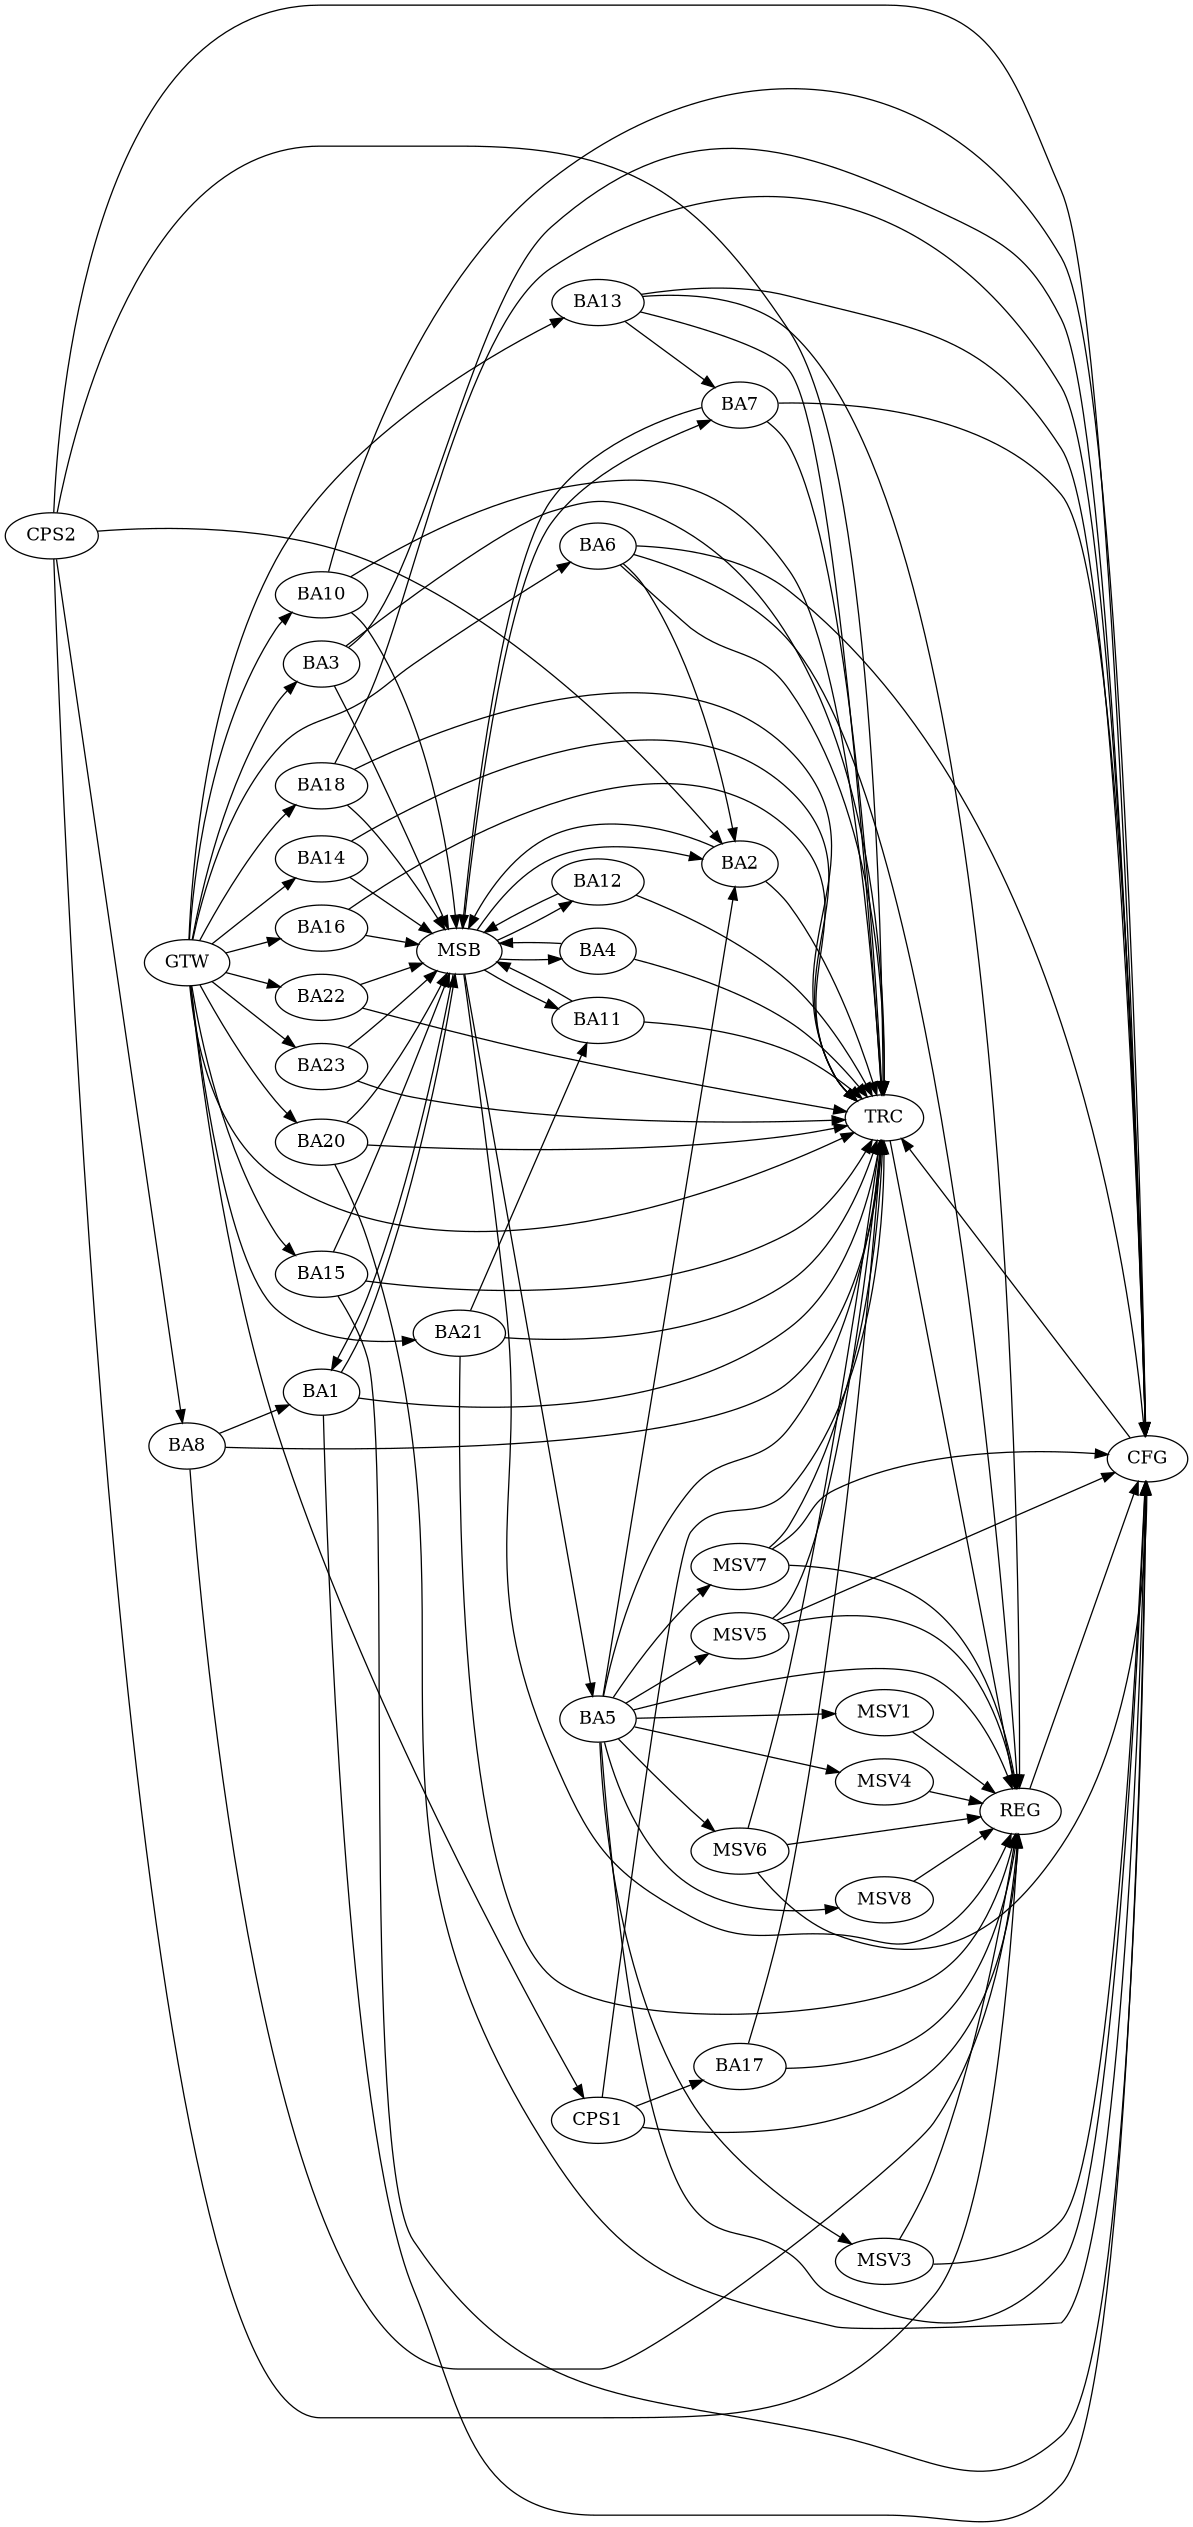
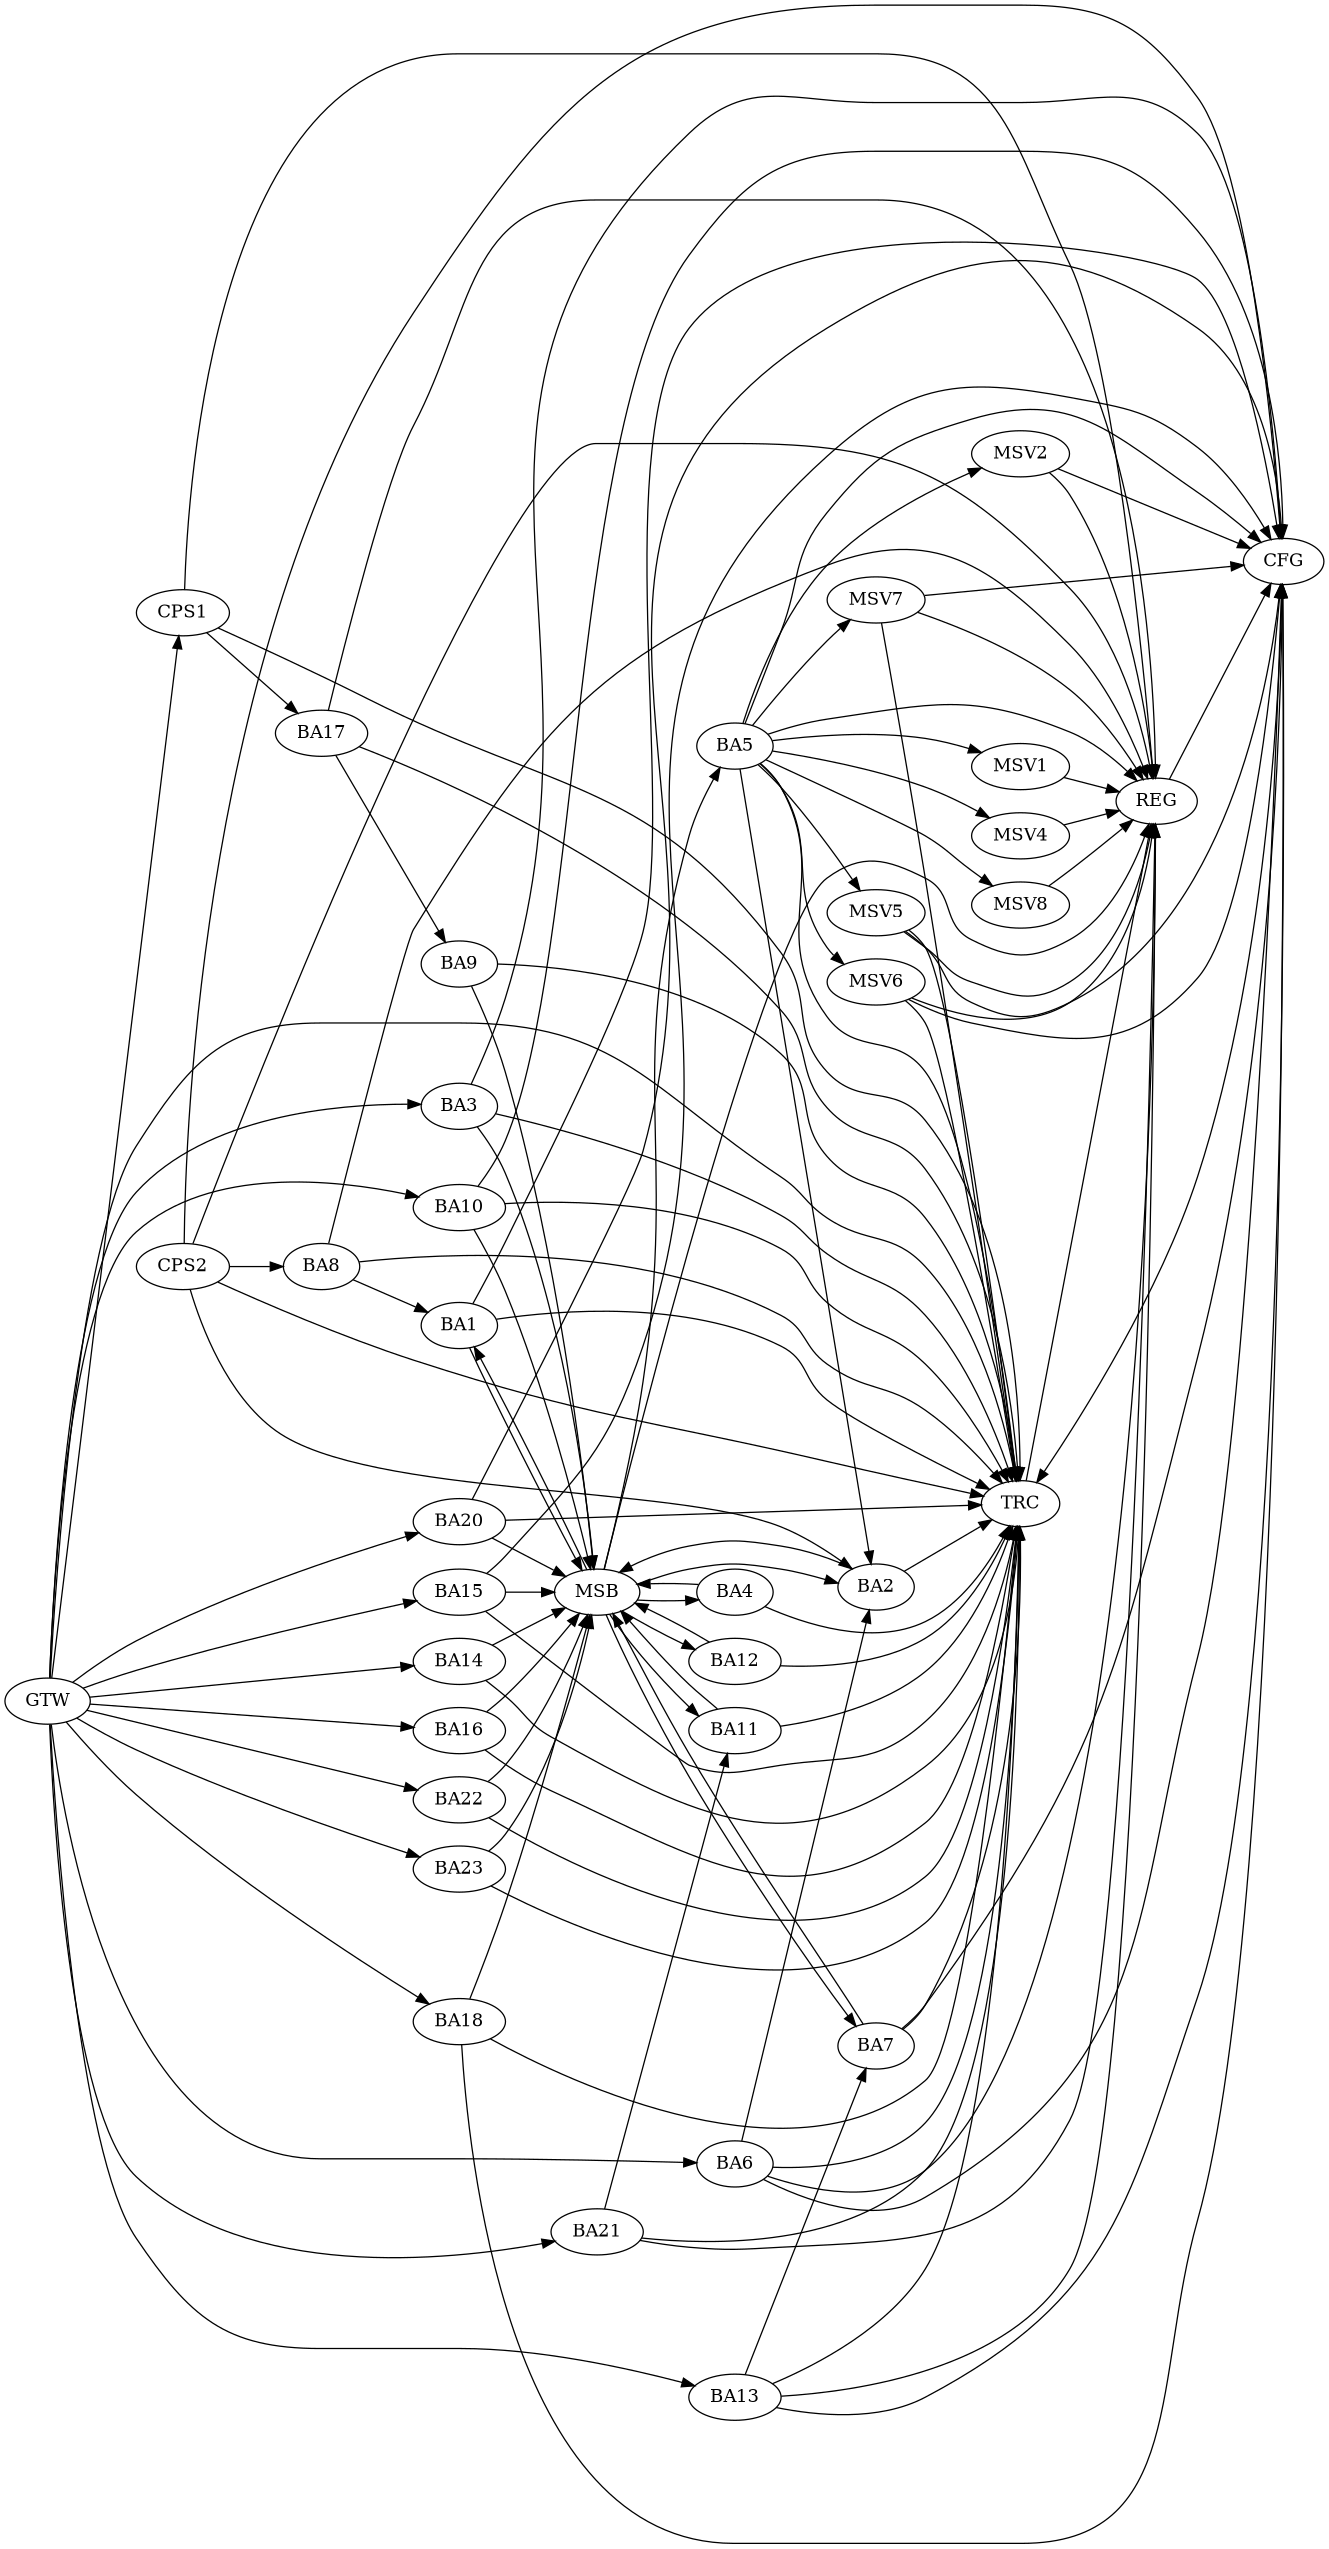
node "BA9": added
node "MSV3": label "MSV3" -> "MSV2"
